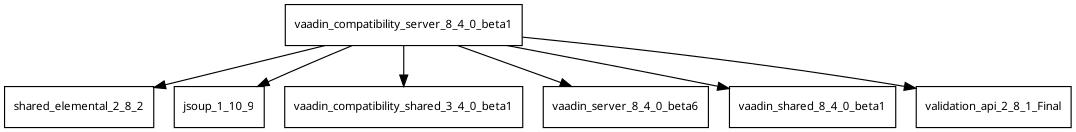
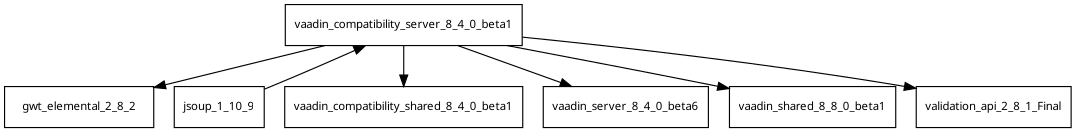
edge "vaadin_compatibility_server_8_4_0_beta1" -> "jsoup_1_10_9": reversed
node "shared_elemental_2_8_2": label "shared_elemental_2_8_2" -> "gwt_elemental_2_8_2"
node "vaadin_compatibility_shared_3_4_0_beta1": label "vaadin_compatibility_shared_3_4_0_beta1" -> "vaadin_compatibility_shared_8_4_0_beta1"
node "vaadin_shared_8_4_0_beta1": label "vaadin_shared_8_4_0_beta1" -> "vaadin_shared_8_8_0_beta1"
